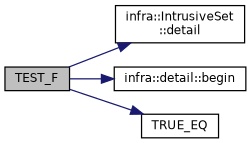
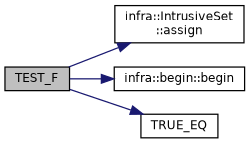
node "infra::IntrusiveSet ::detail": label "infra::IntrusiveSet ::detail" -> "infra::IntrusiveSet ::assign"
node "infra::detail::begin": label "infra::detail::begin" -> "infra::begin::begin"
